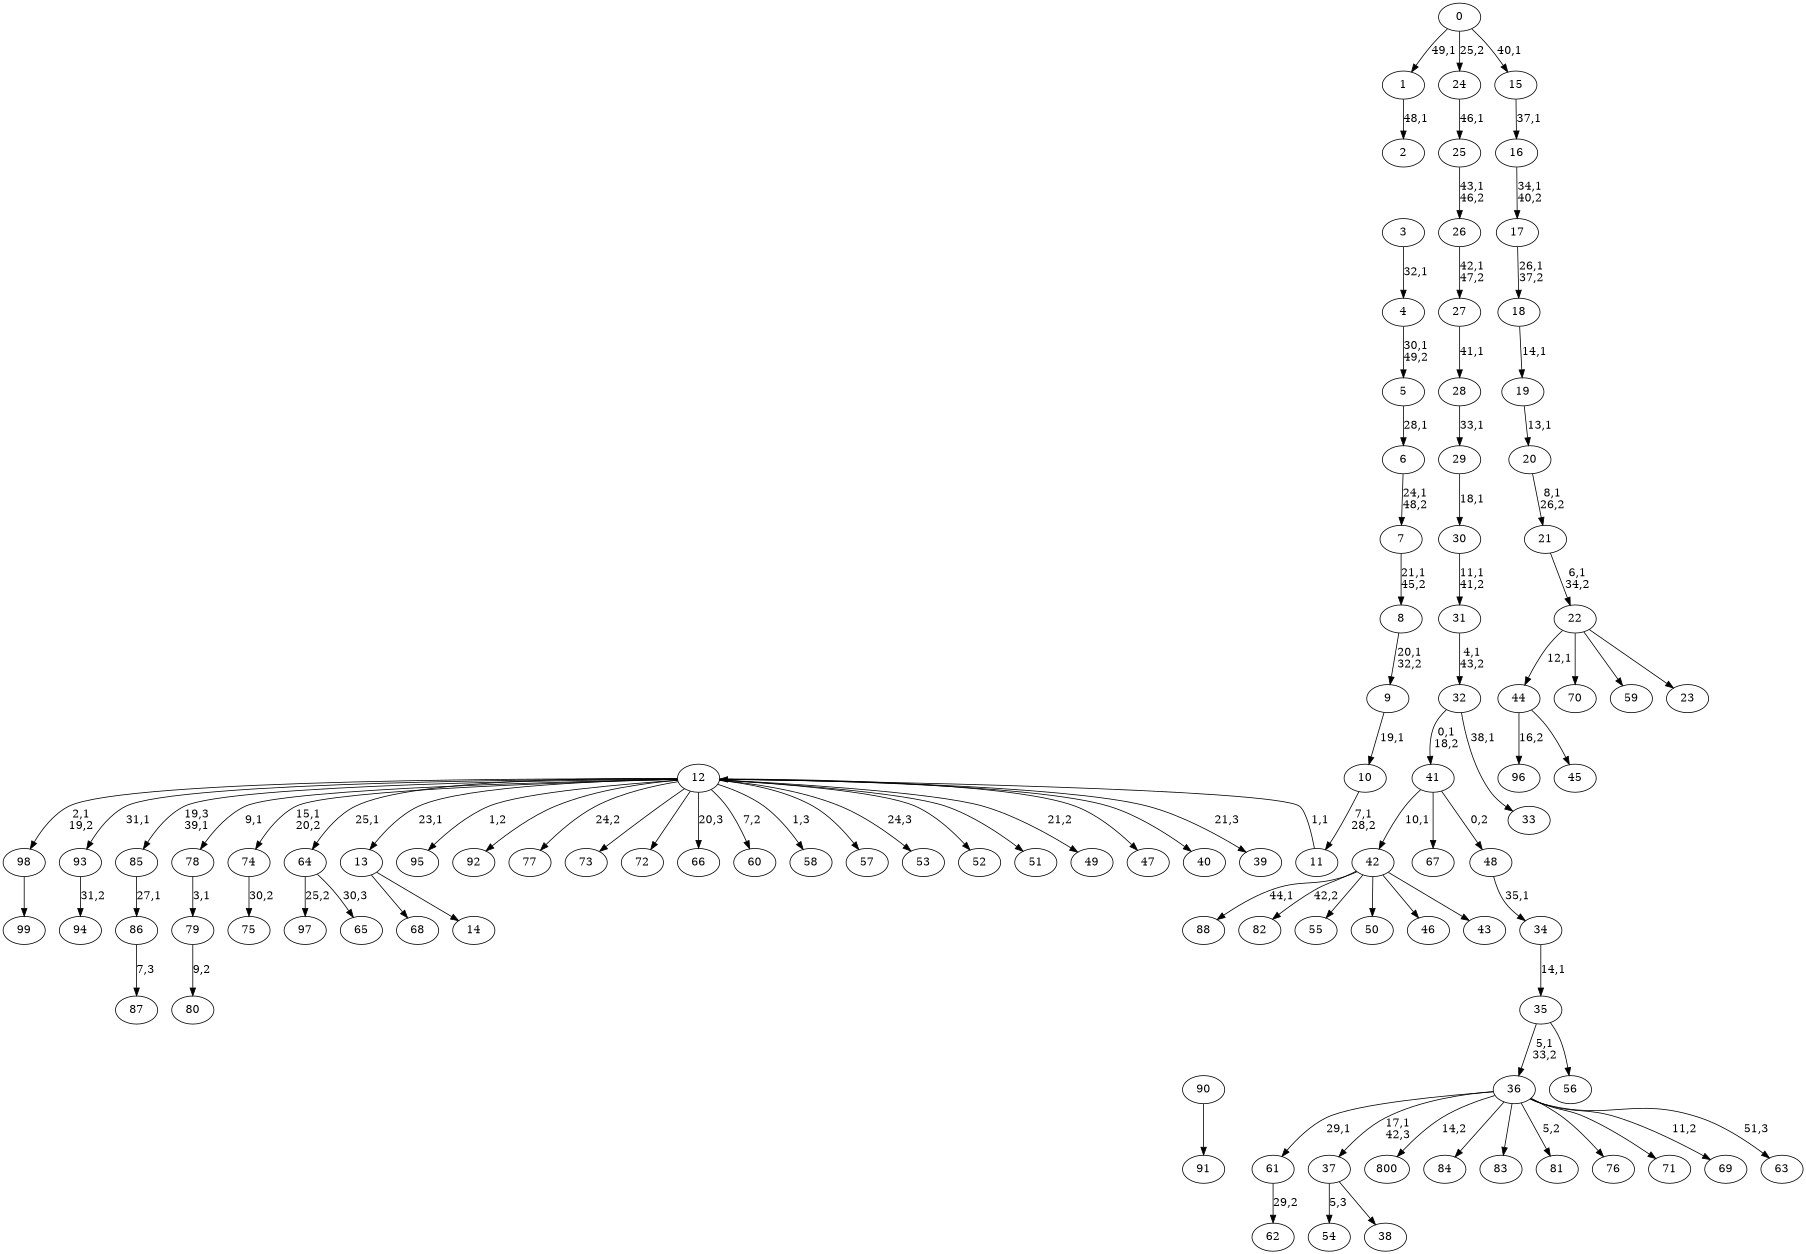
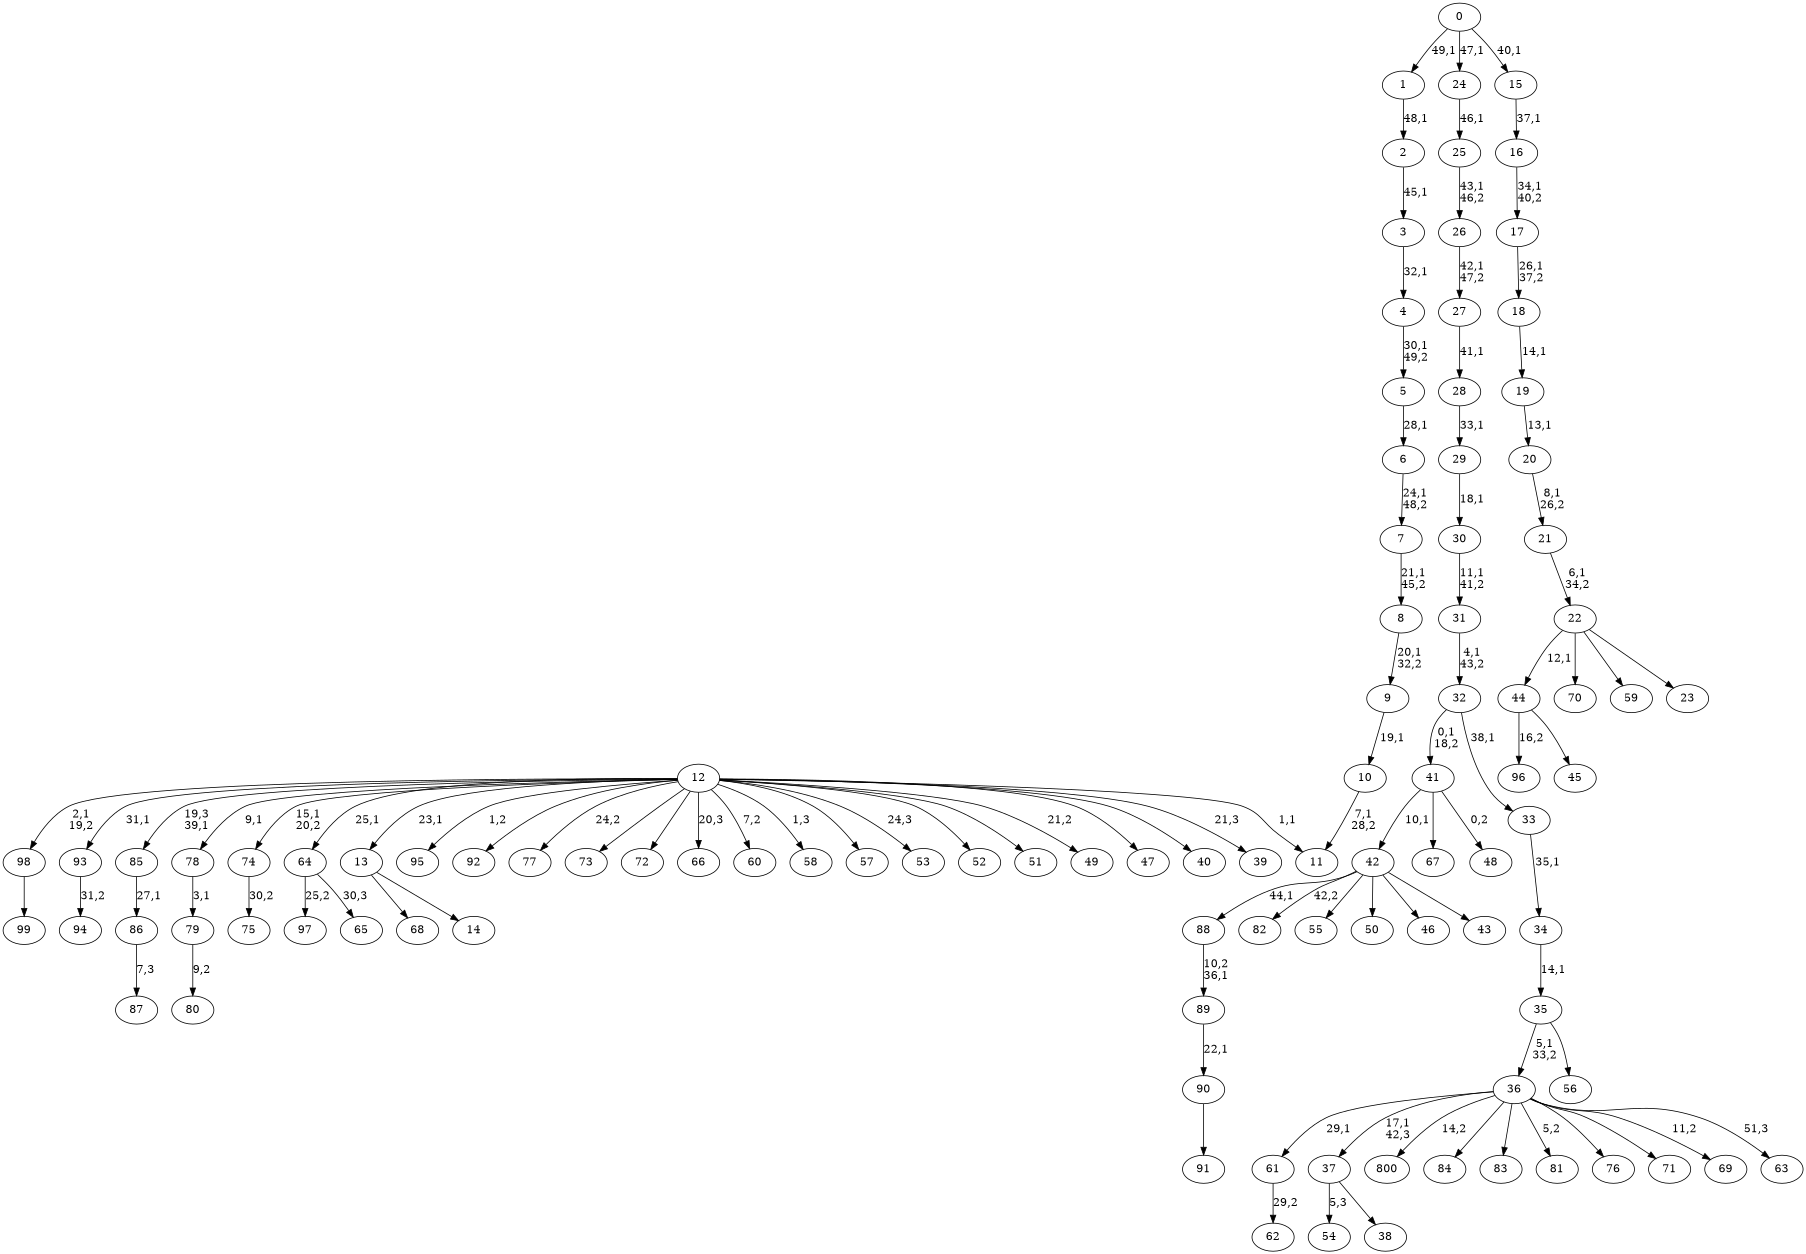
edge "0" -> "24": label "25,2" -> "47,1"
edge "2" -> "3": added, label "45,1"
edge "11" -> "12": reversed
edge "48" -> "34": now "33" -> "34"
node "89": added
